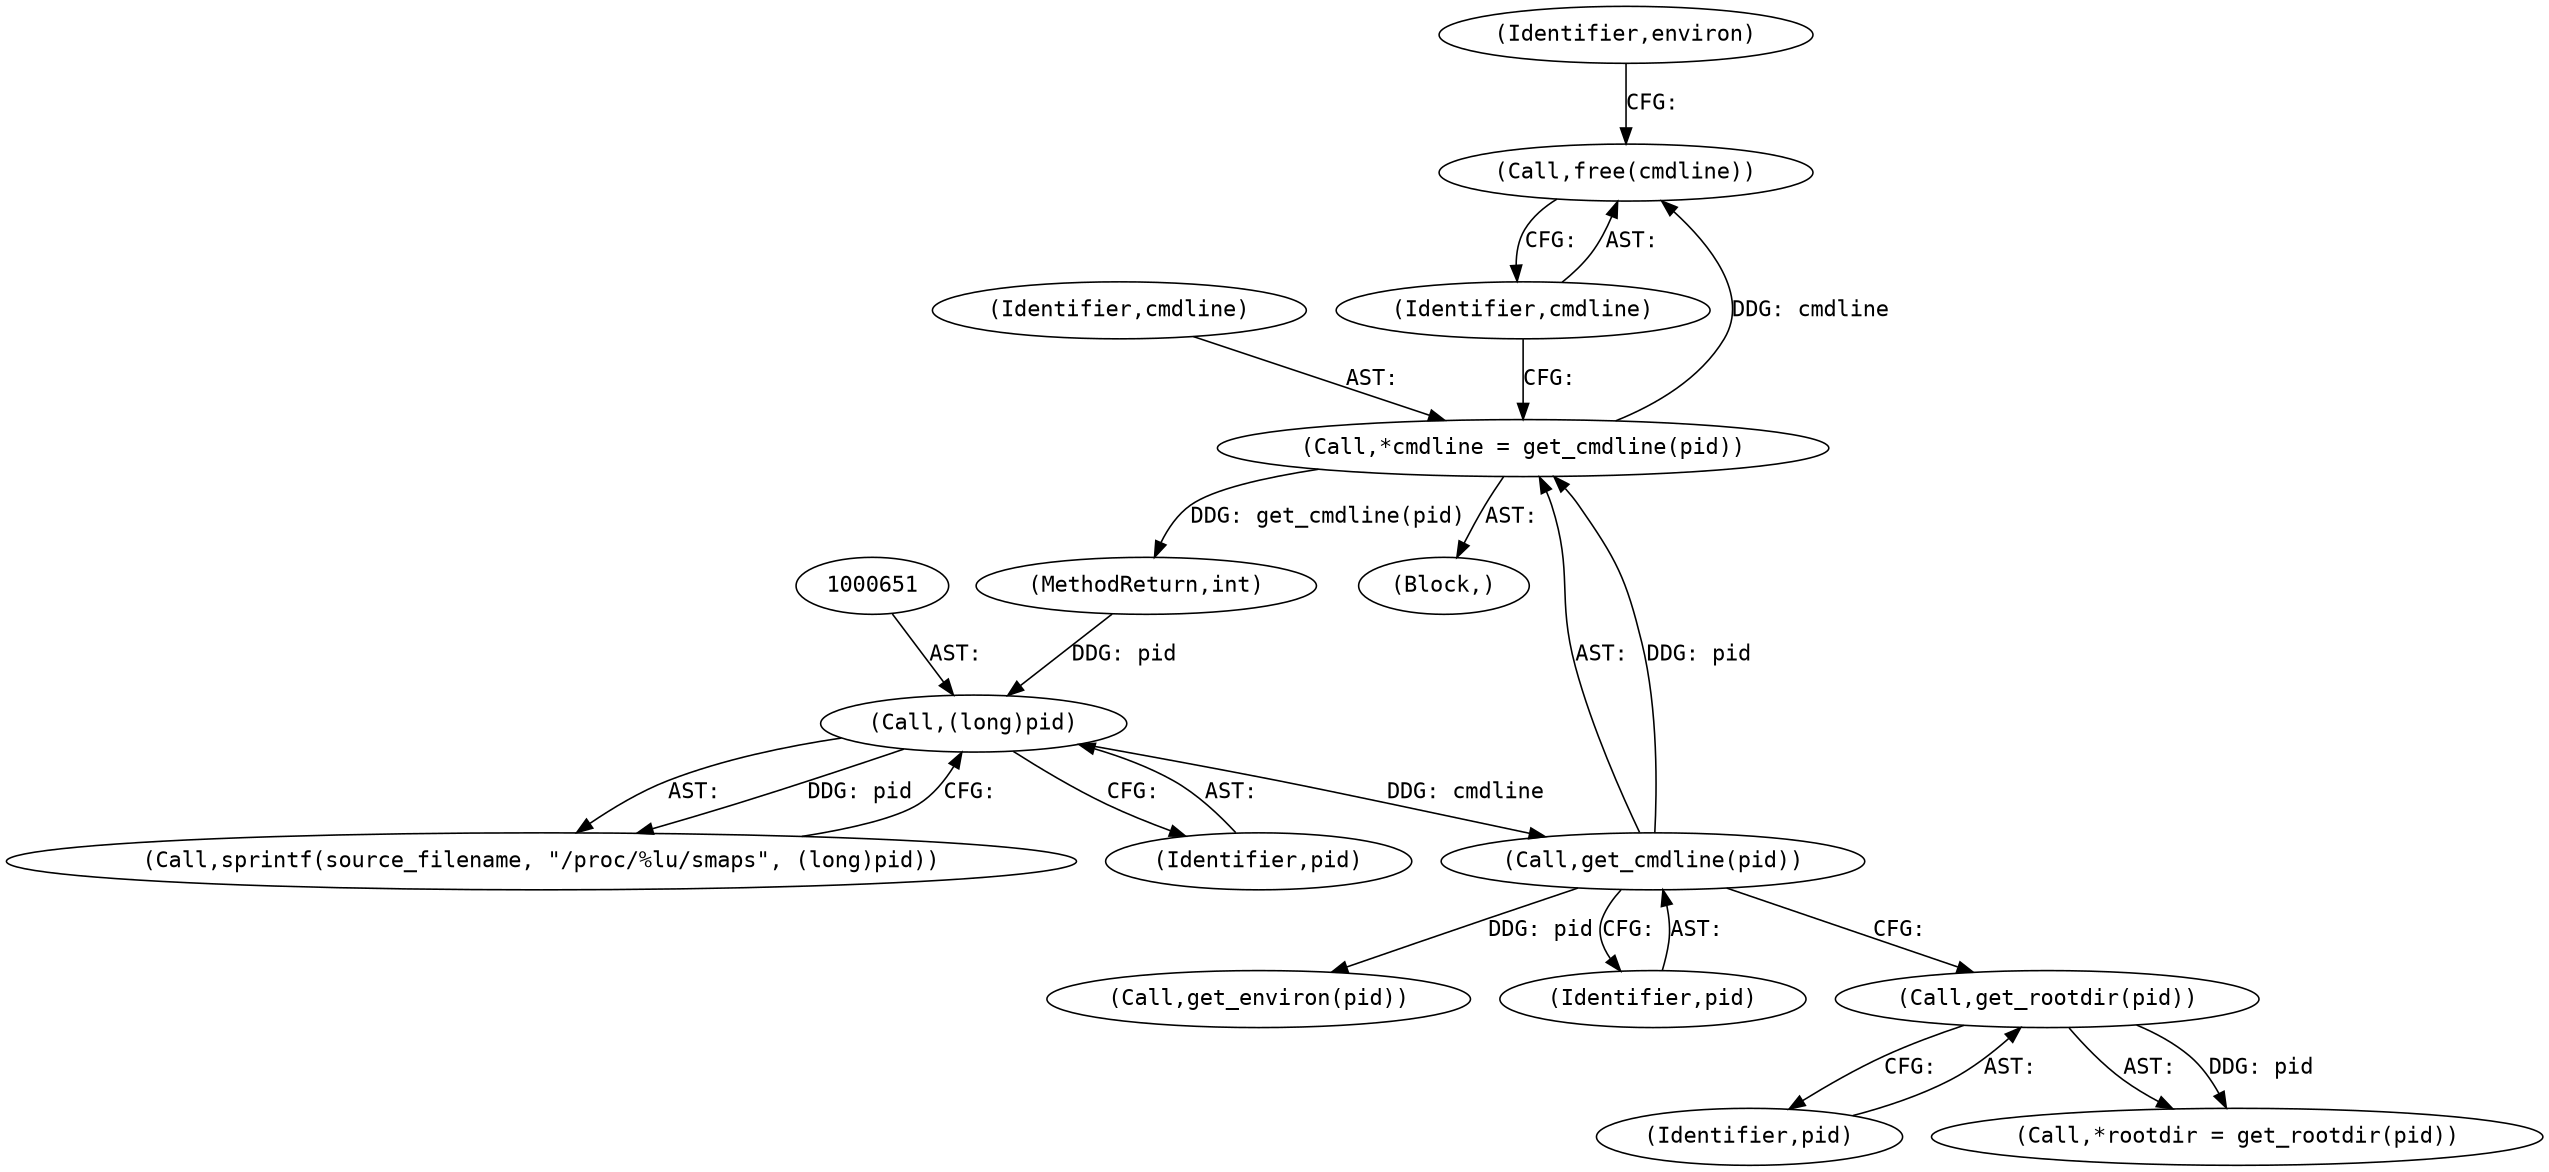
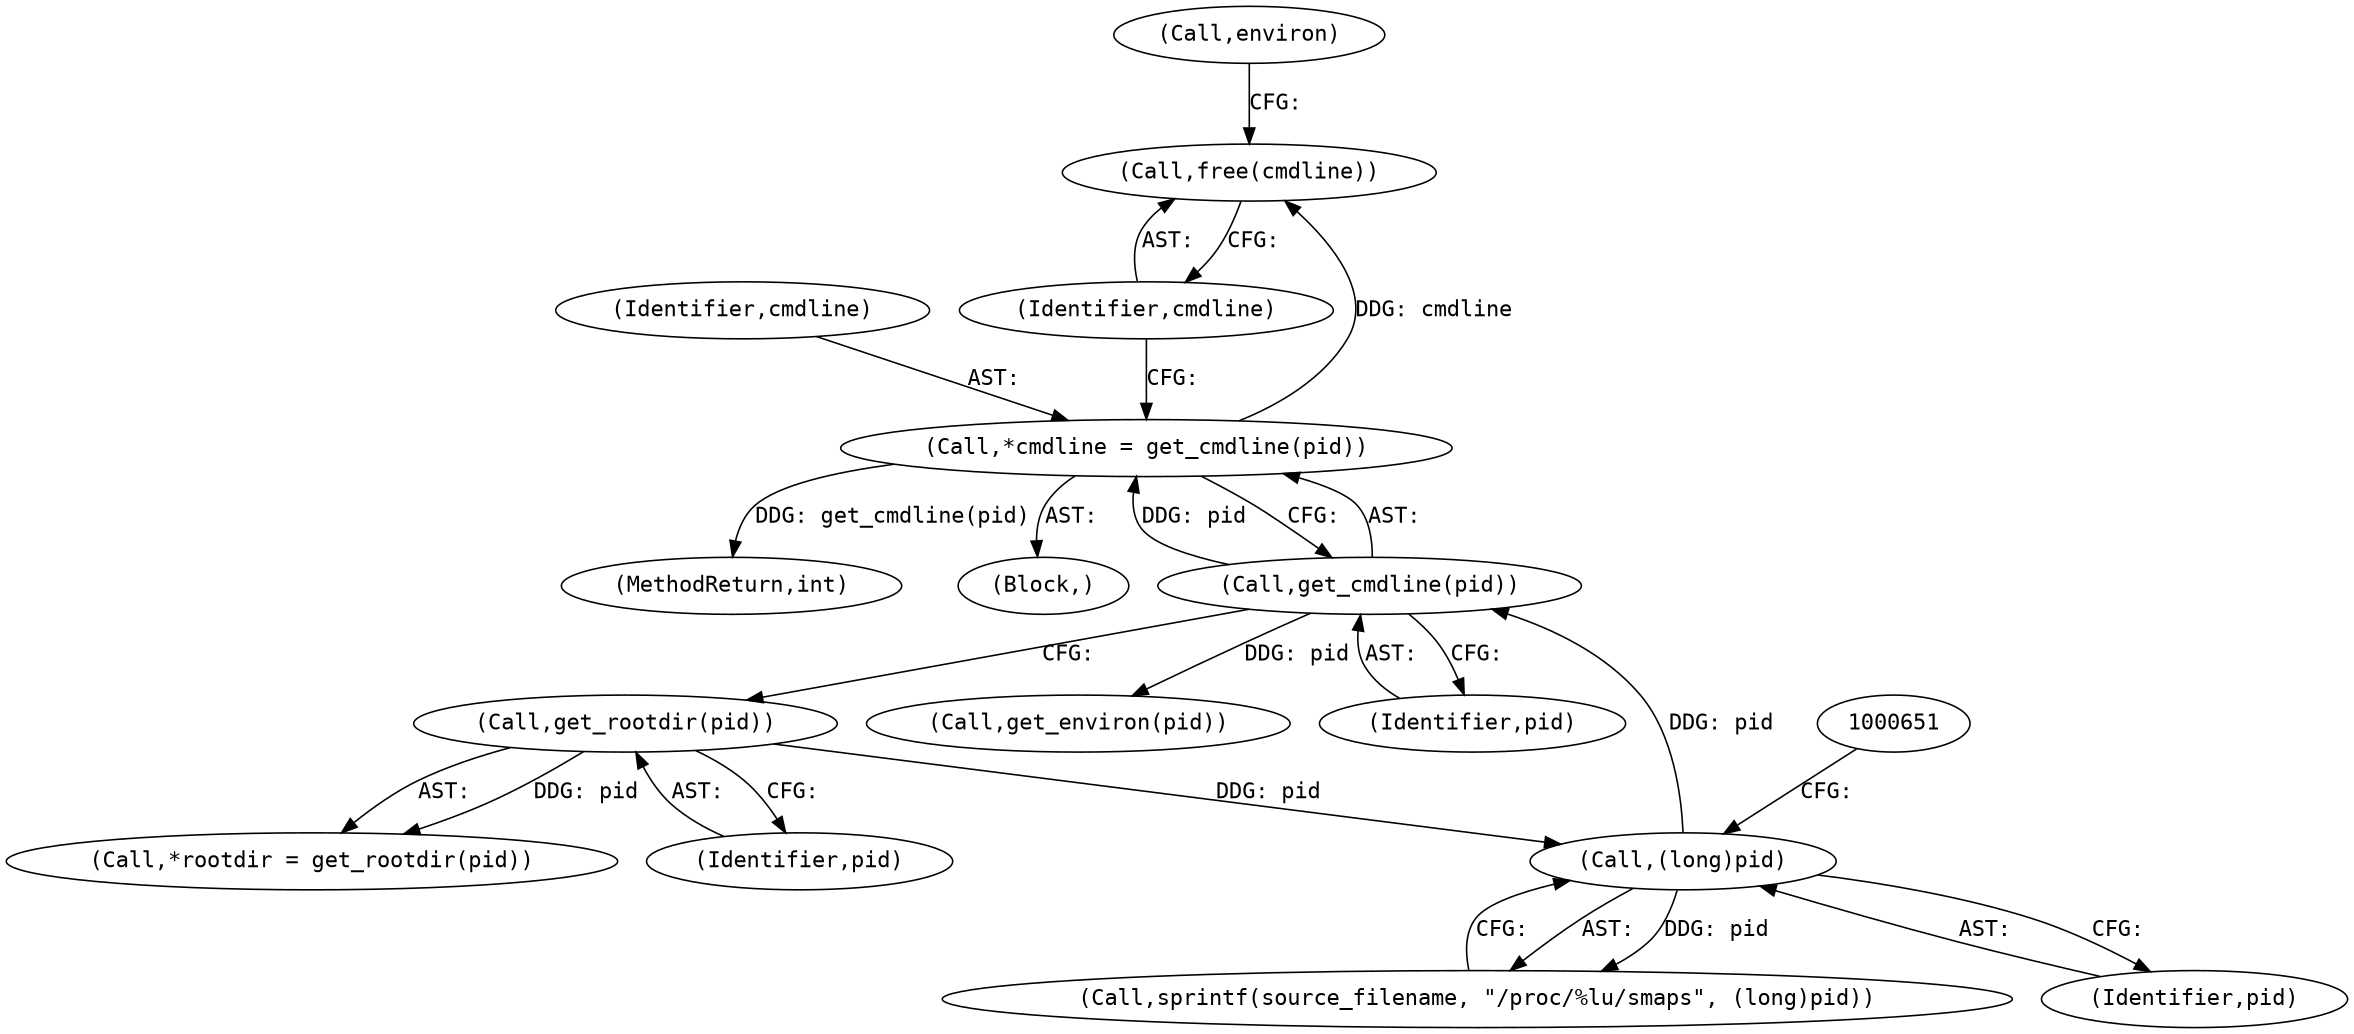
node "(Identifier,environ)": label "(Identifier,environ)" -> "(Call,environ)"
edge "(Call,*cmdline = get_cmdline(pid))" -> "(Call,get_cmdline(pid))": added, label "CFG:"
edge "(MethodReturn,int)" -> "(Call,(long)pid)": now "(Call,get_rootdir(pid))" -> "(Call,(long)pid)"
edge "1000651" -> "(Call,(long)pid)": label "AST: " -> "CFG: "
edge "(Call,(long)pid)" -> "(Call,get_cmdline(pid))": label "DDG: cmdline" -> "DDG: pid"
